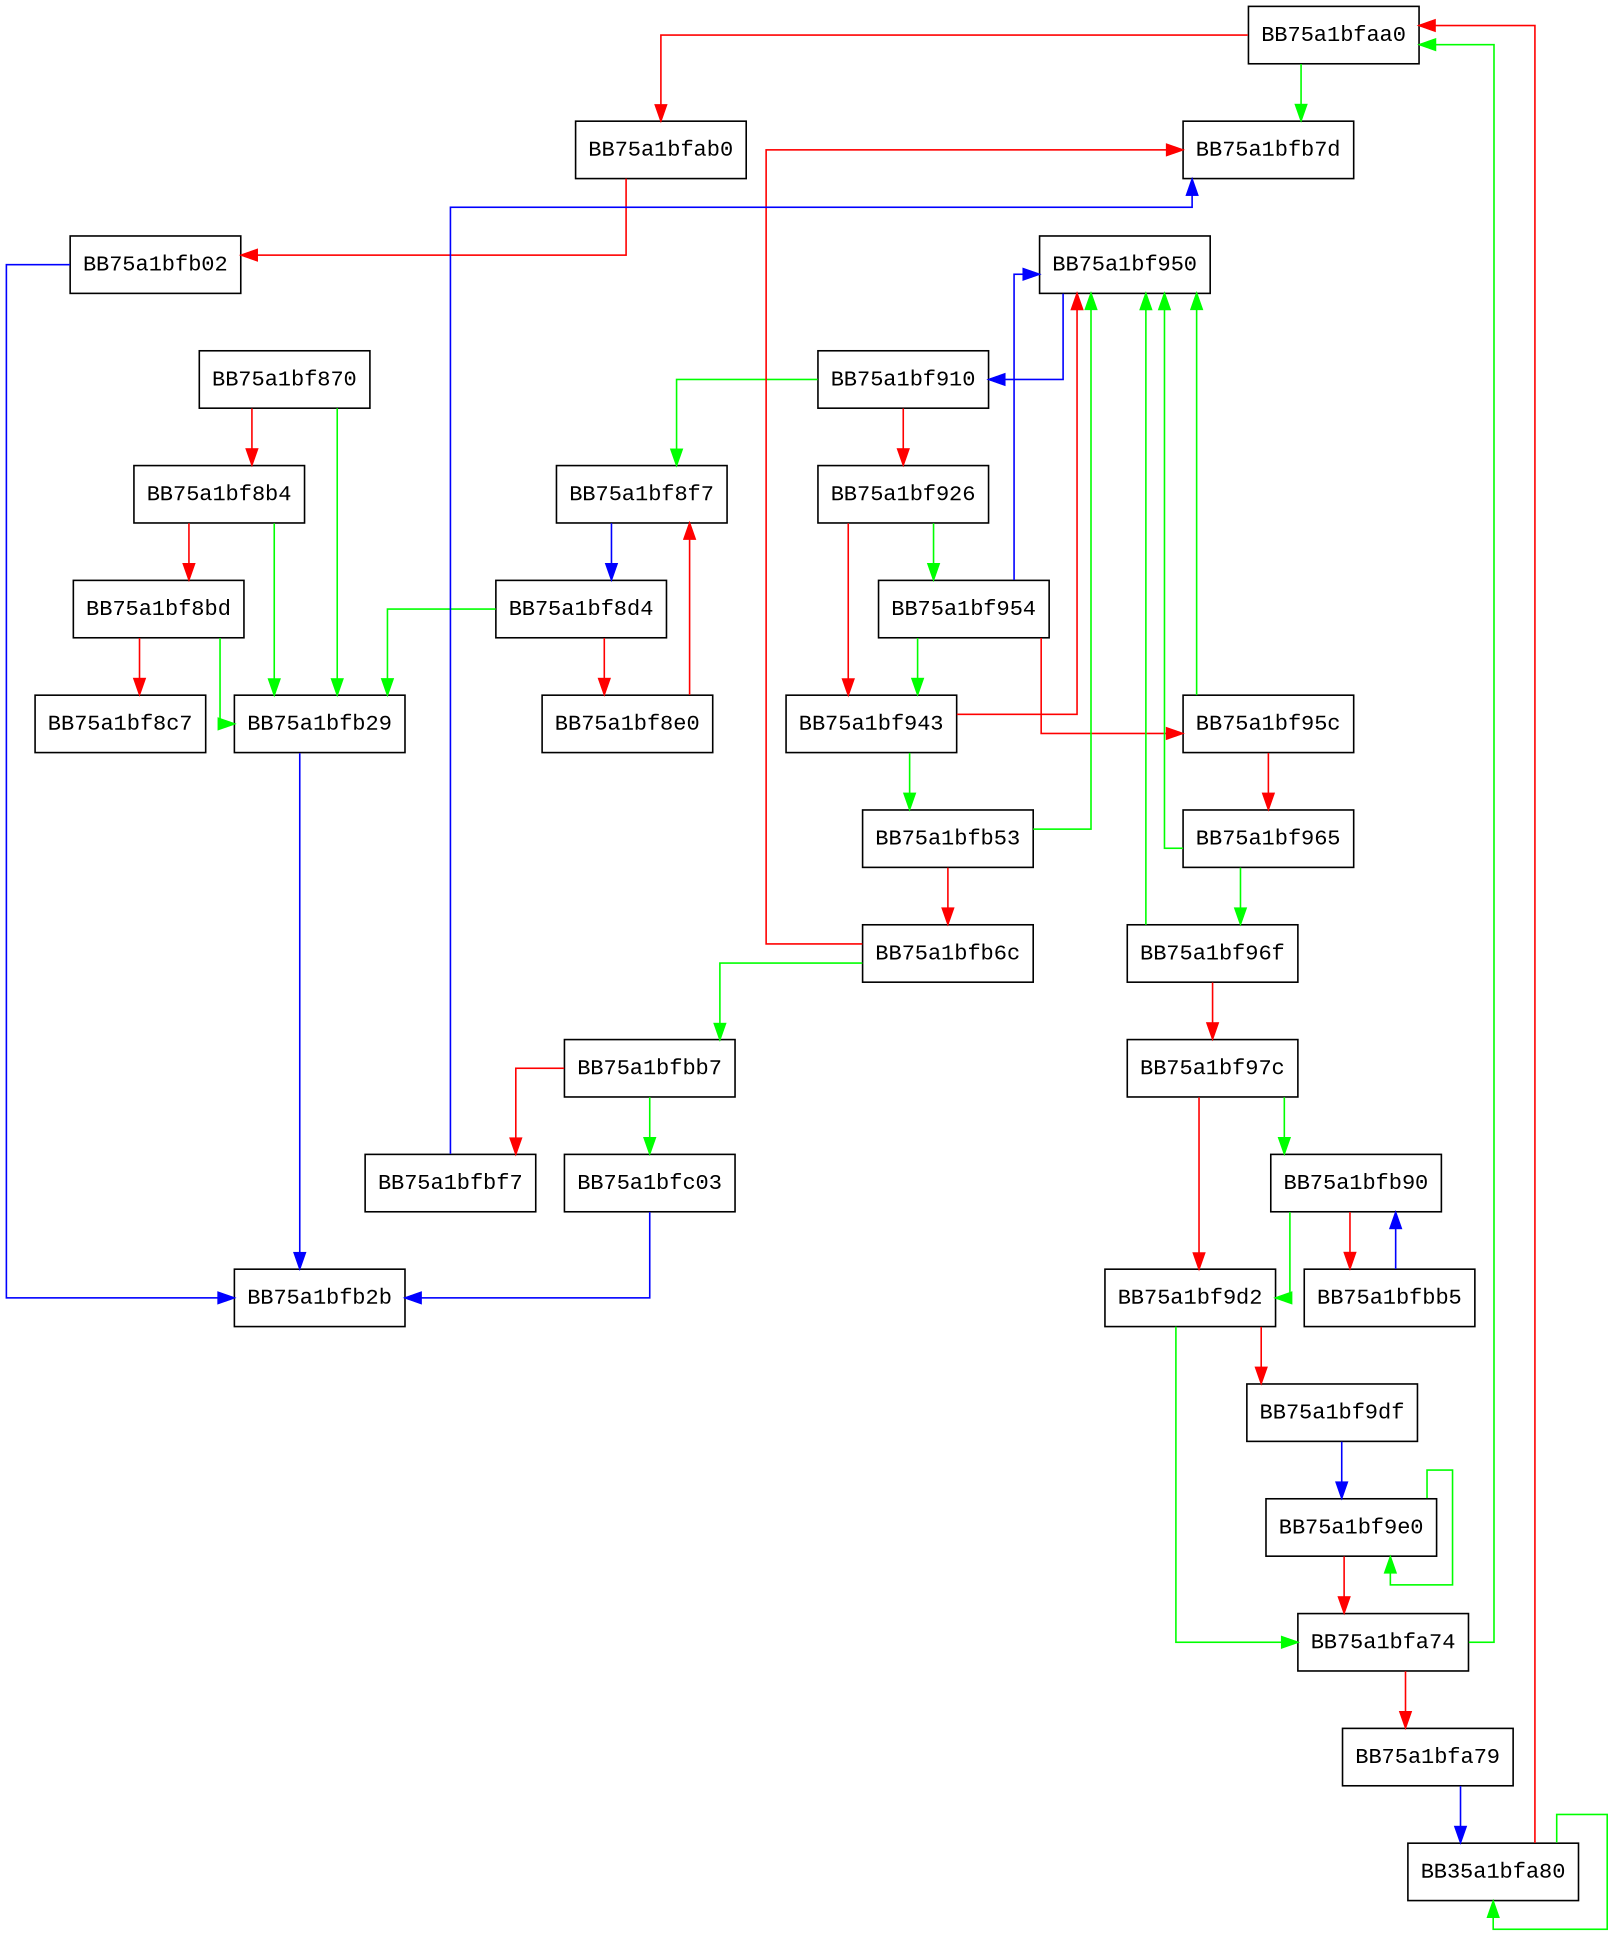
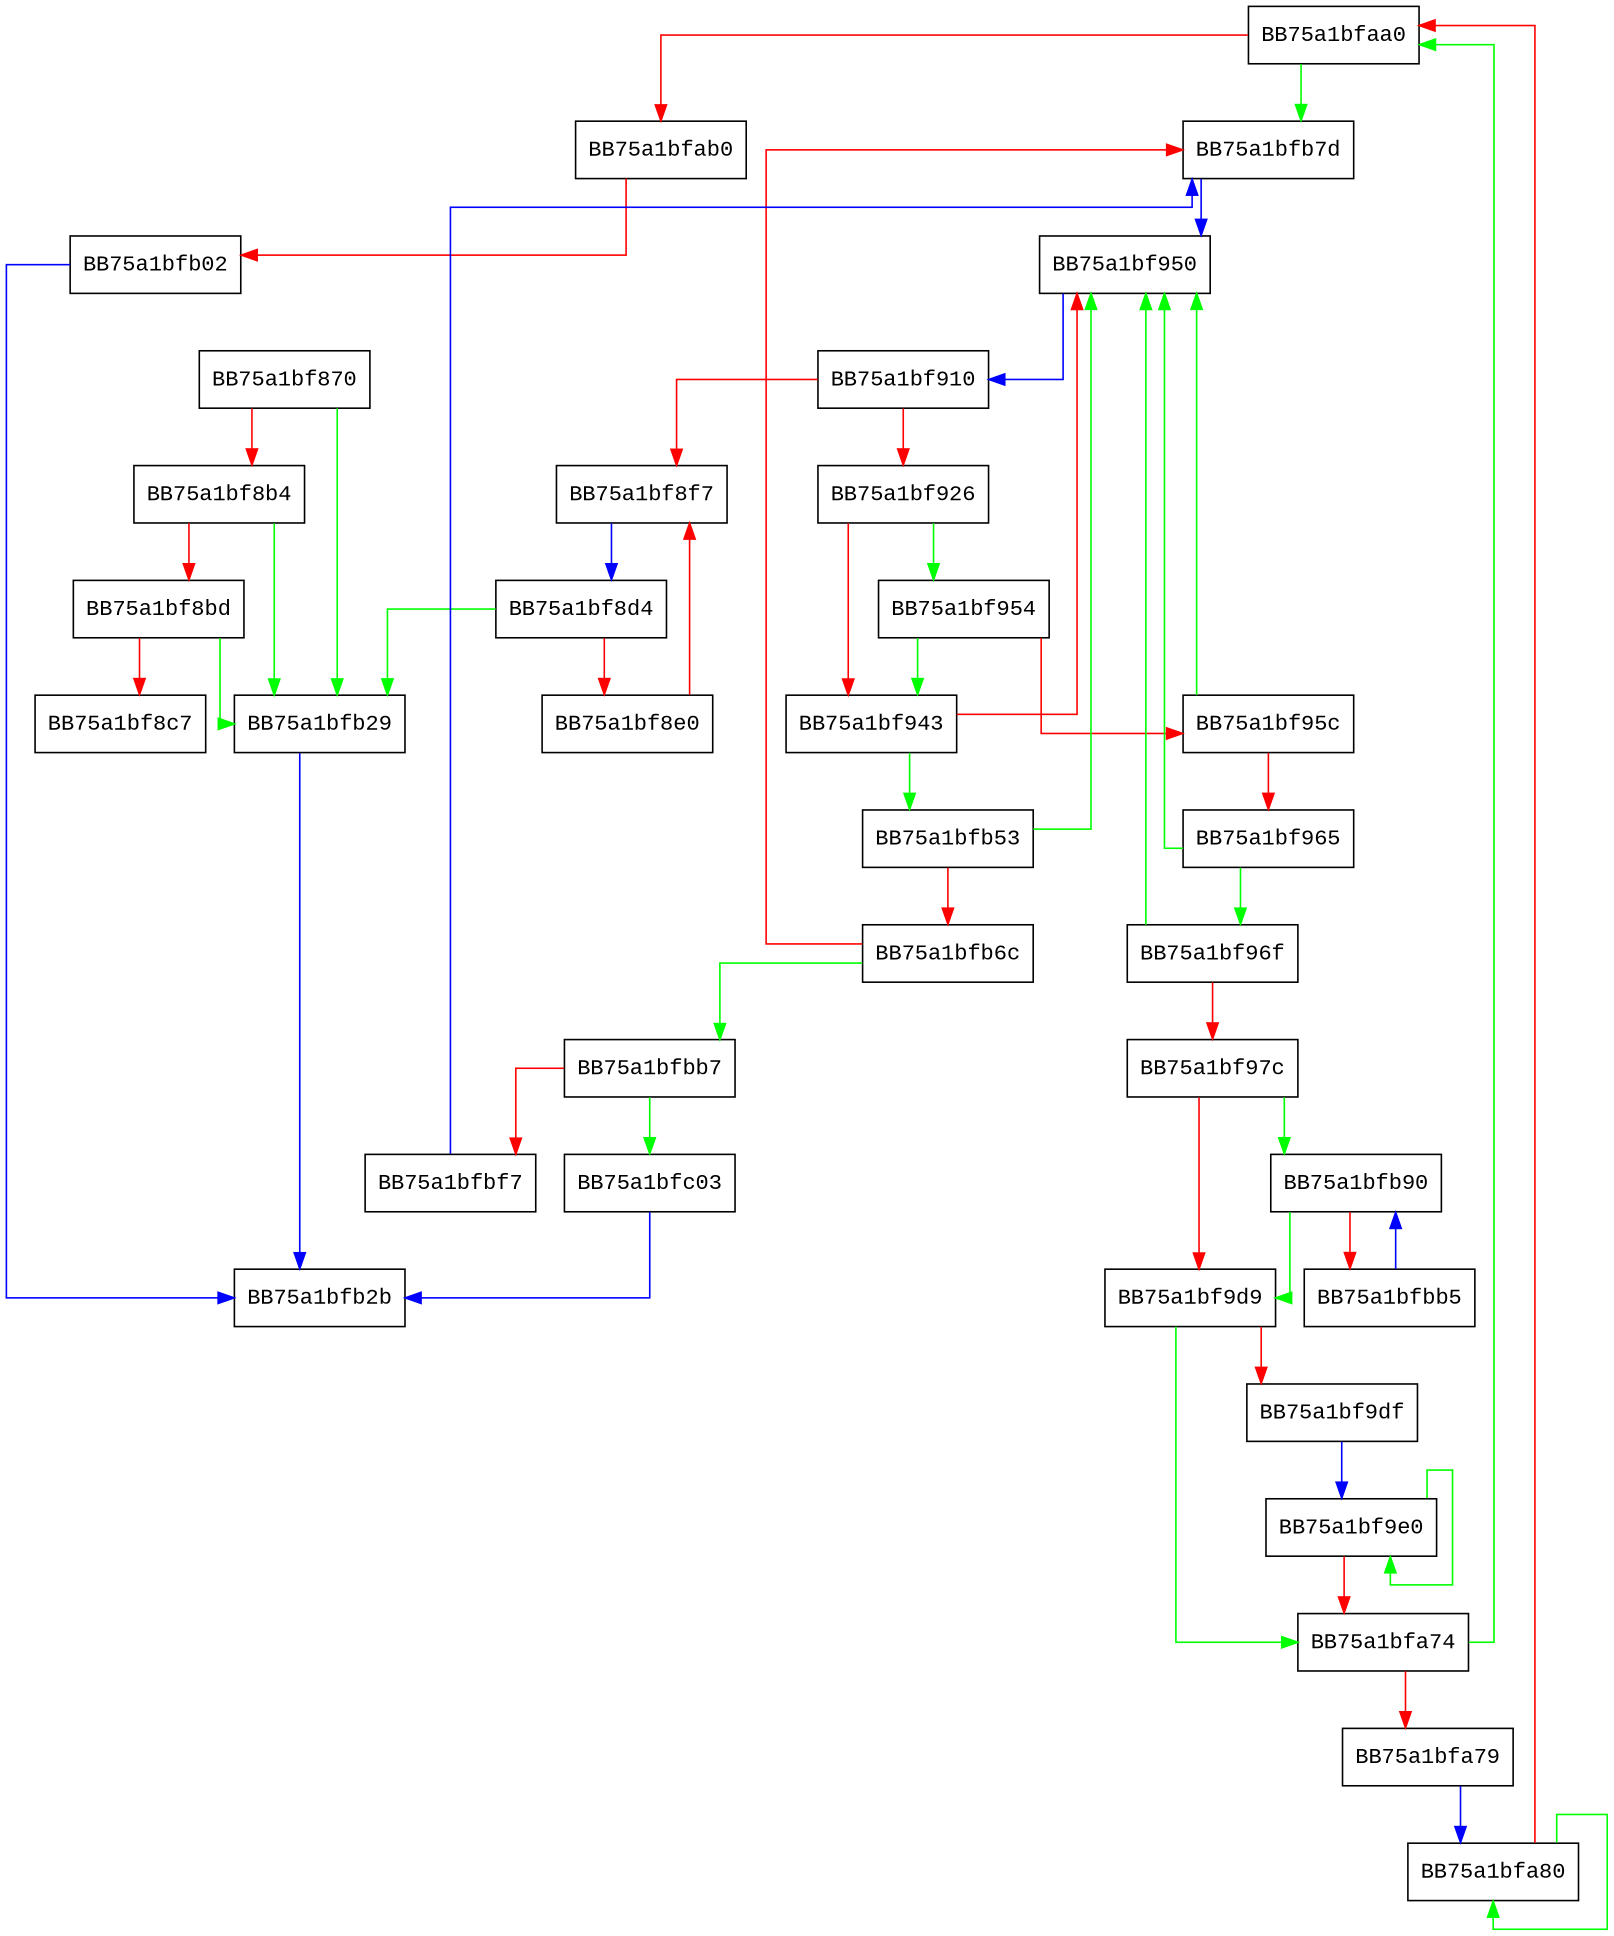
edge "BB75a1bf910" -> "BB75a1bf8f7": color green -> red
edge "BB75a1bf954" -> "BB75a1bf950": now "BB75a1bfb7d" -> "BB75a1bf950"
node "BB75a1bf9d2": label "BB75a1bf9d2" -> "BB75a1bf9d9"
node "BB35a1bfa80": label "BB35a1bfa80" -> "BB75a1bfa80"
